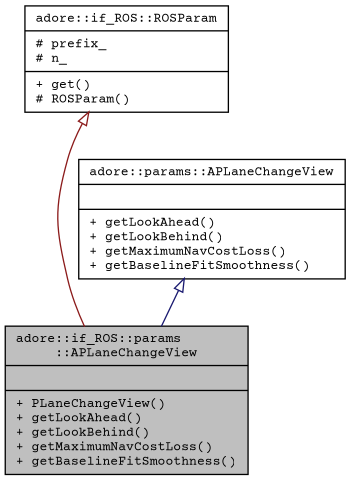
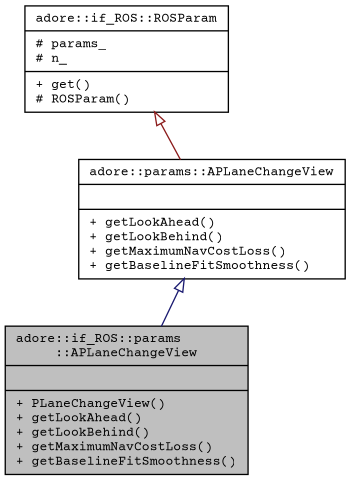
node "adore::if_ROS::ROSParam": text "# prefix_" -> "# params_"
edge "adore::if_ROS::params" -> "adore::if_ROS::ROSParam": now "adore::params::APLaneChangeView" -> "adore::if_ROS::ROSParam"
